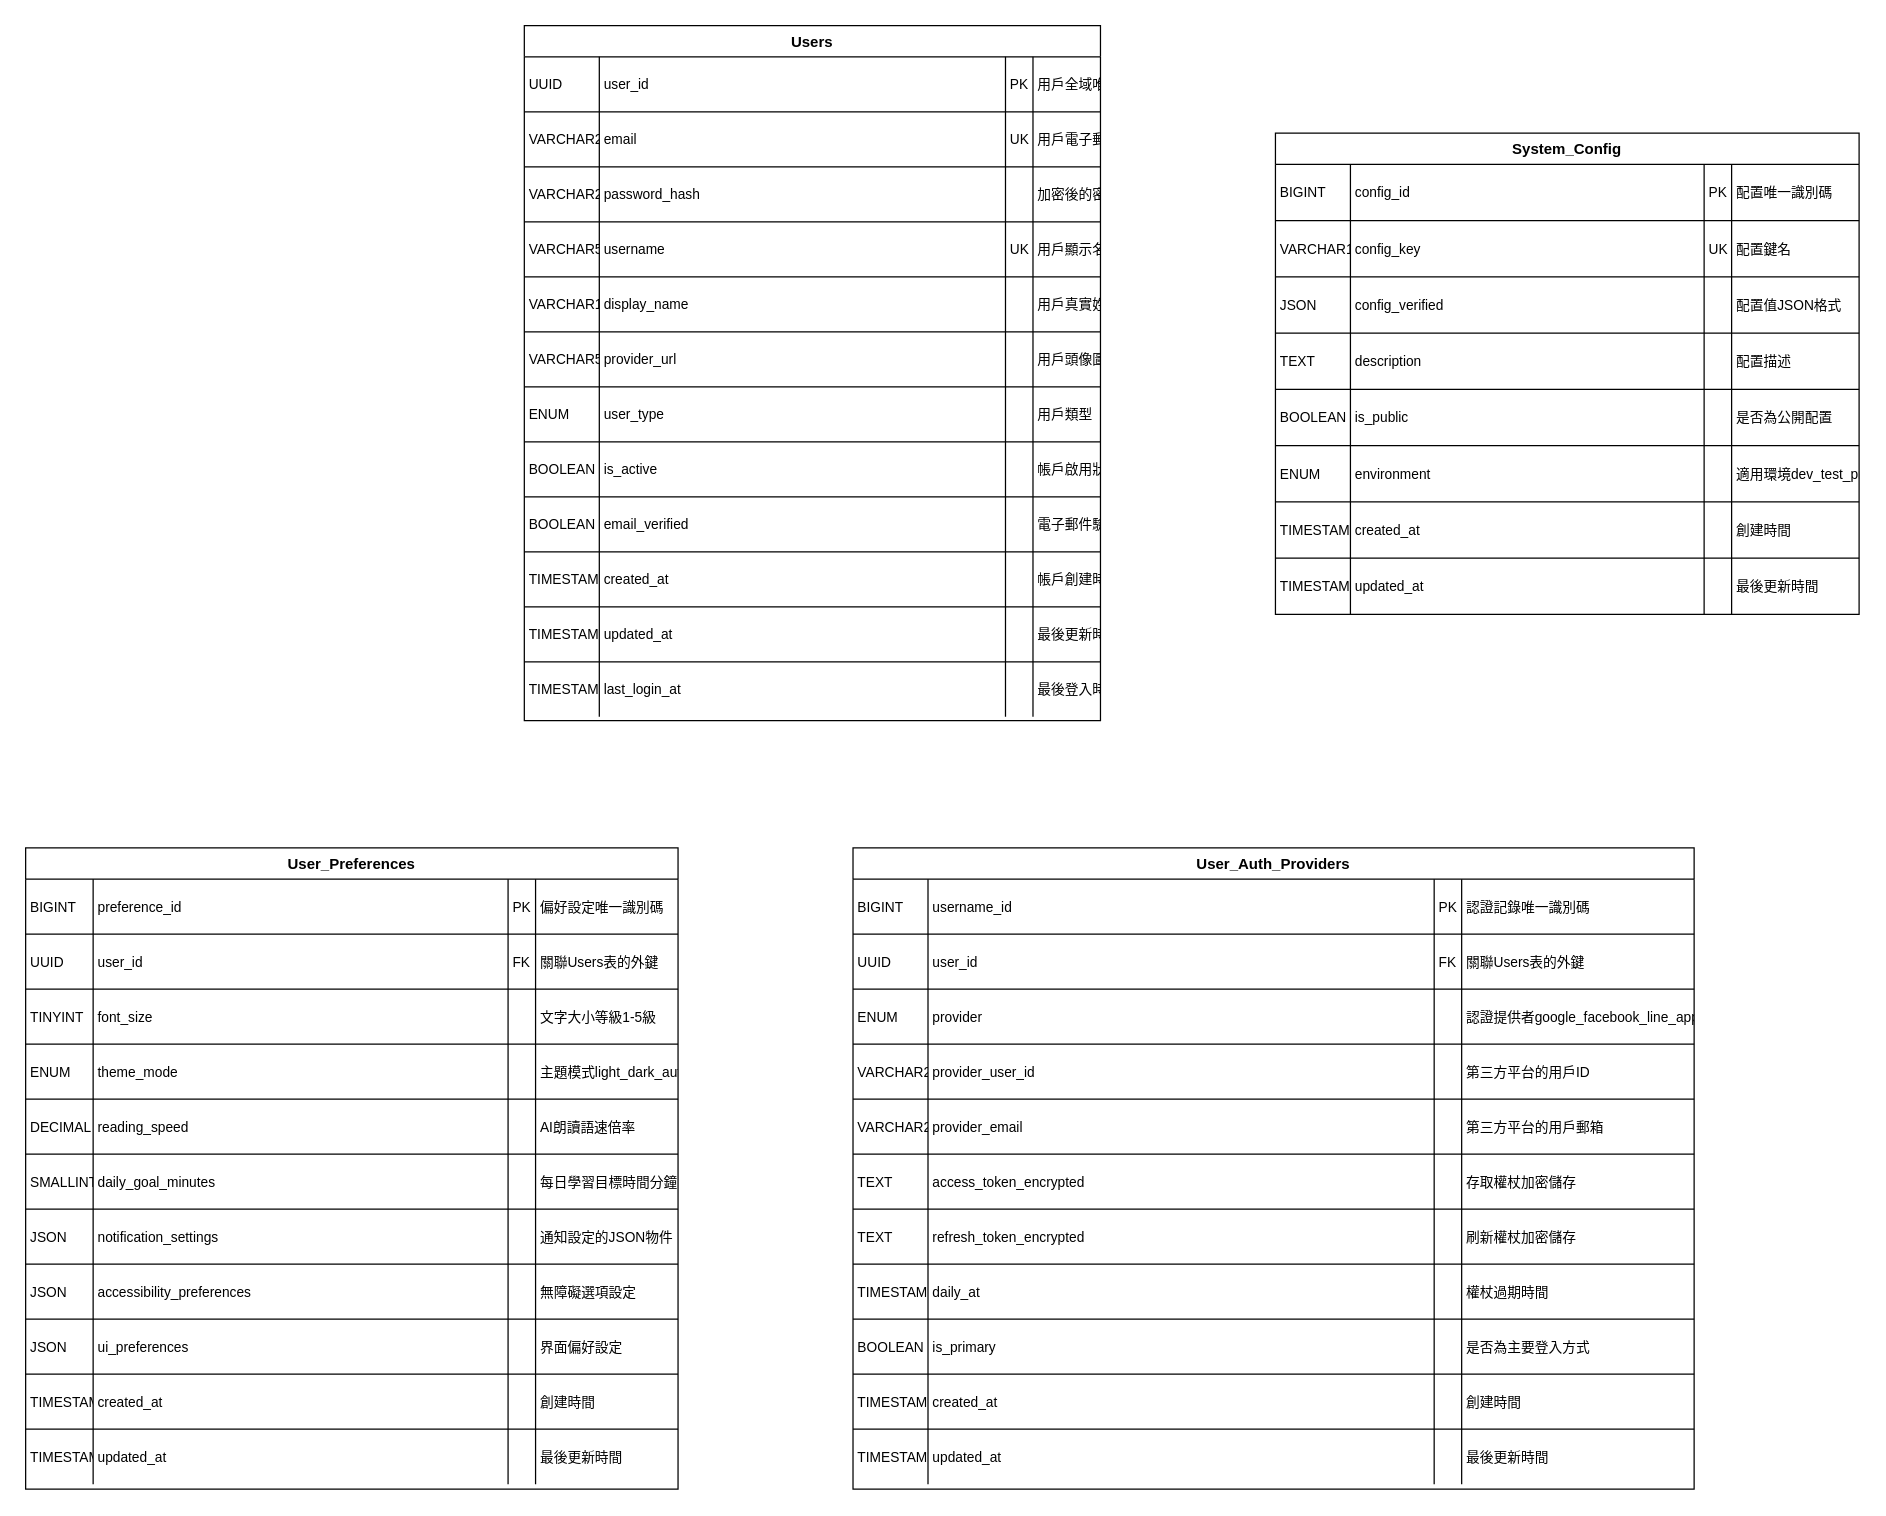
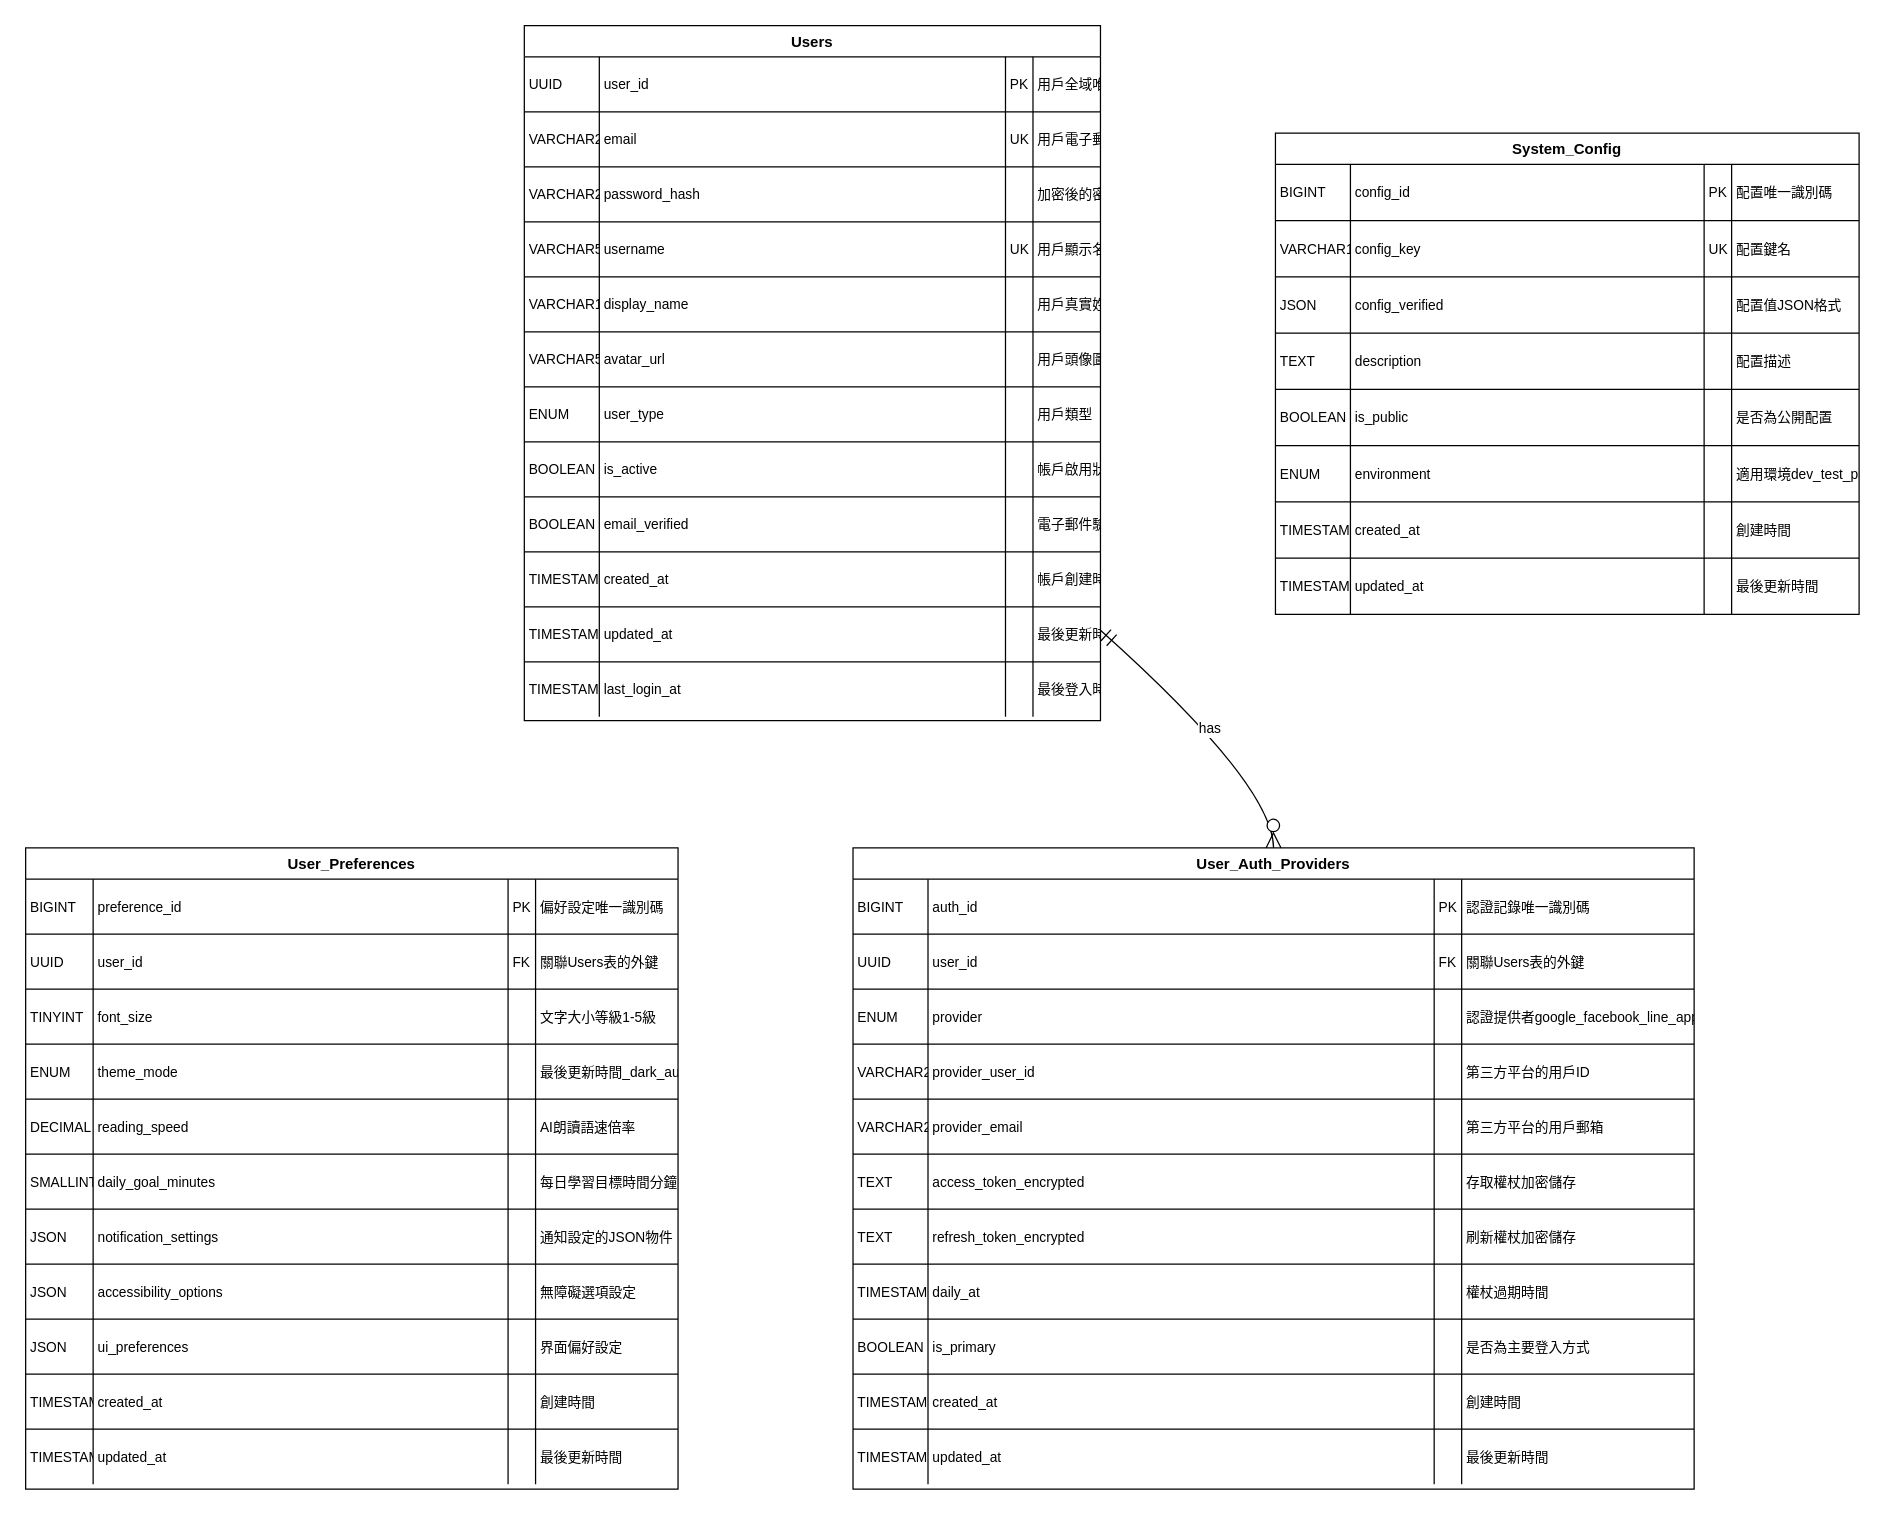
node "provider_url": label "provider_url" -> "avatar_url"
edge "Users" -- "User_Auth_Providers": added, label "has"
node "username_id": label "username_id" -> "auth_id"
node "主題模式light_dark_auto": label "主題模式light_dark_auto" -> "最後更新時間_dark_auto"
node "accessibility_preferences": label "accessibility_preferences" -> "accessibility_options"
